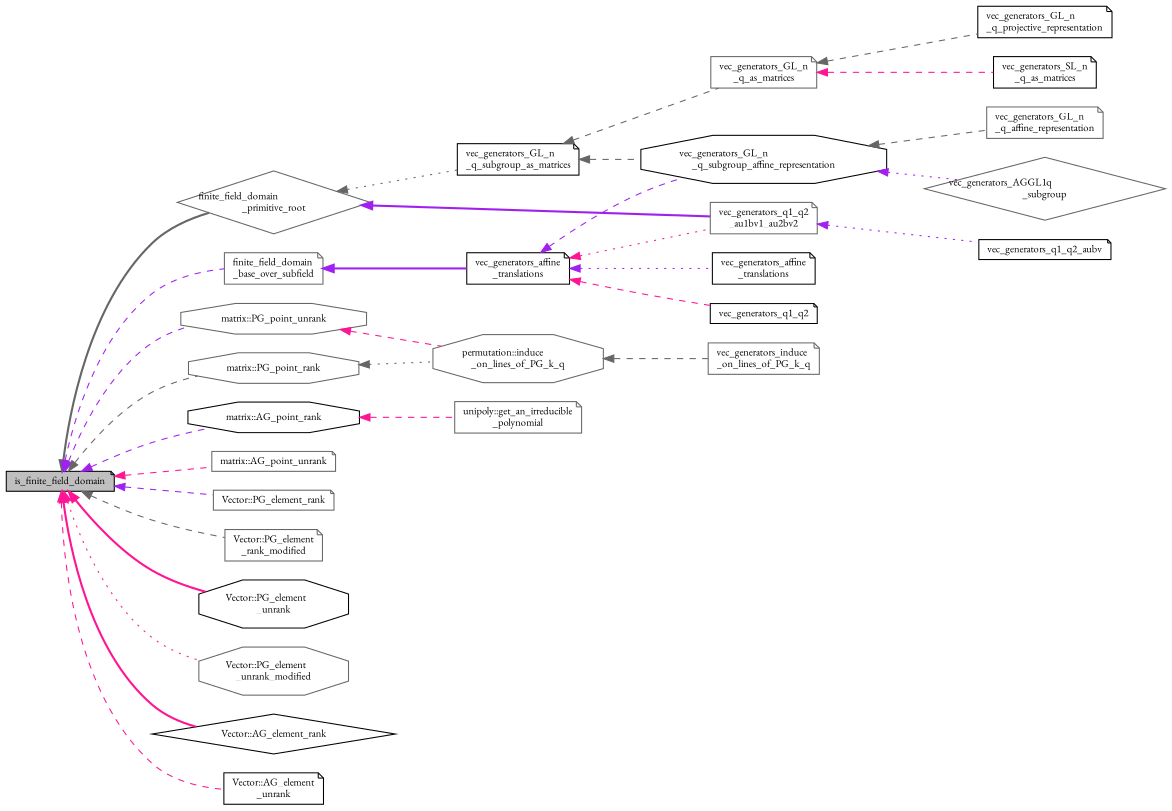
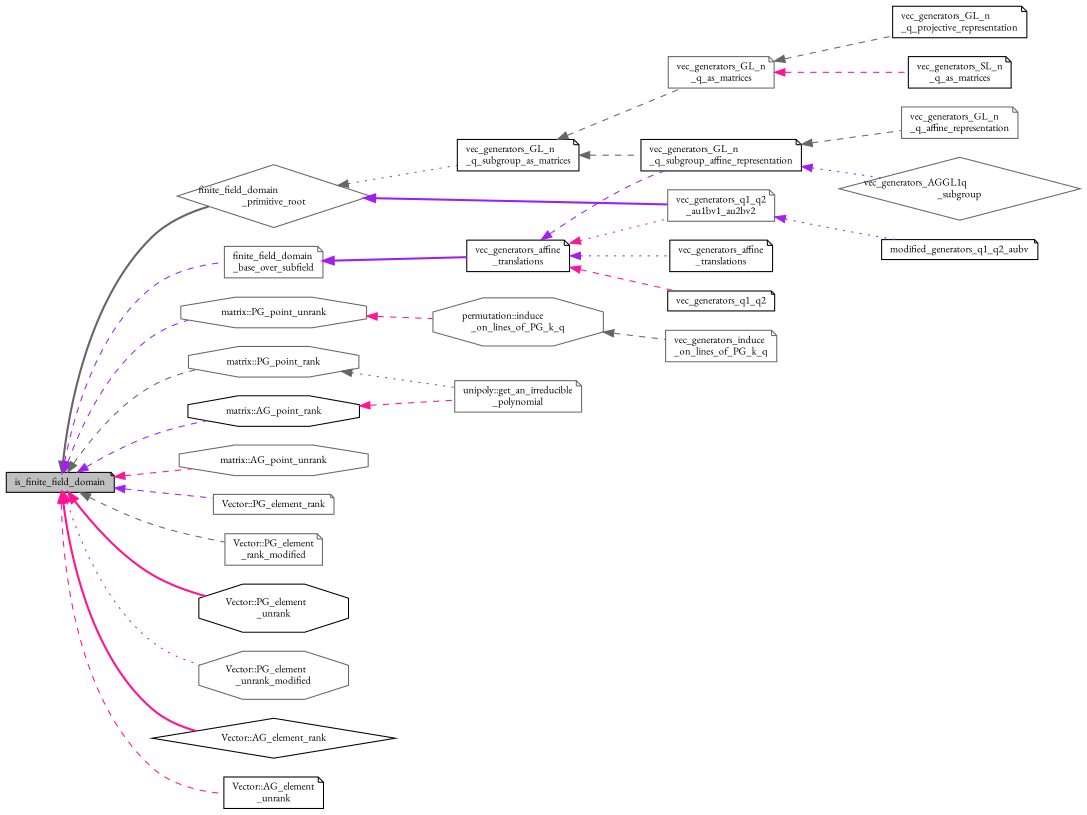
node "vec_generators_GL_n _q_subgroup_affine_representation": shape octagon -> note
node "vec_generators_q1_q2_aubv": label "vec_generators_q1_q2_aubv" -> "modified_generators_q1_q2_aubv"
edge "permutation::induce _on_lines_of_PG_k_q" -> "matrix::PG_point_rank": now "unipoly::get_an_irreducible _polynomial" -> "matrix::PG_point_rank"
node "matrix::AG_point_unrank": shape note -> octagon
